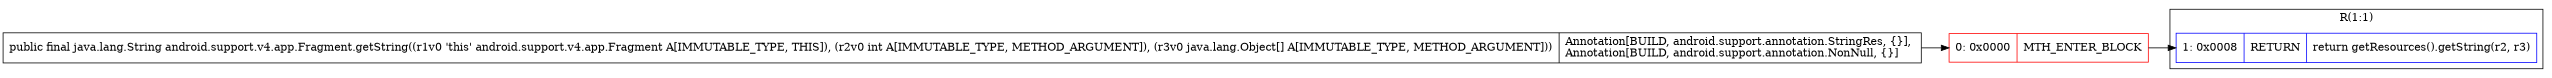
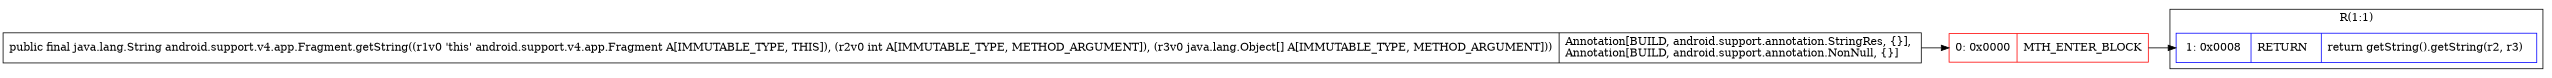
node "1: 0x0008": text "return getResources().getString(r2, r3)" -> "return getString().getString(r2, r3)"
